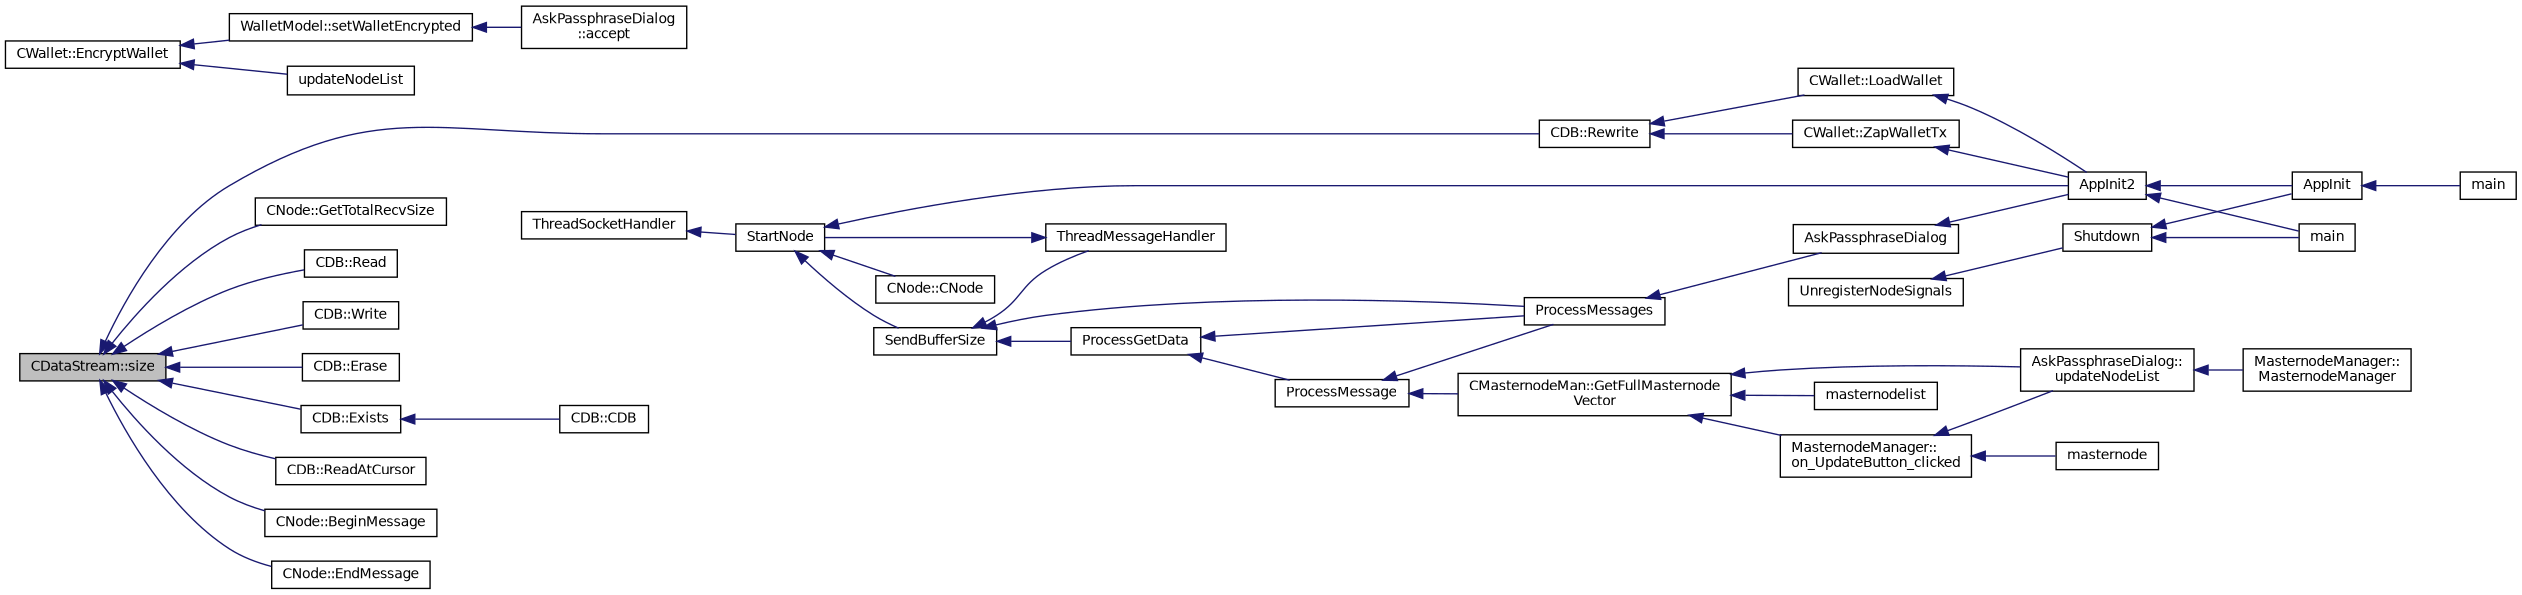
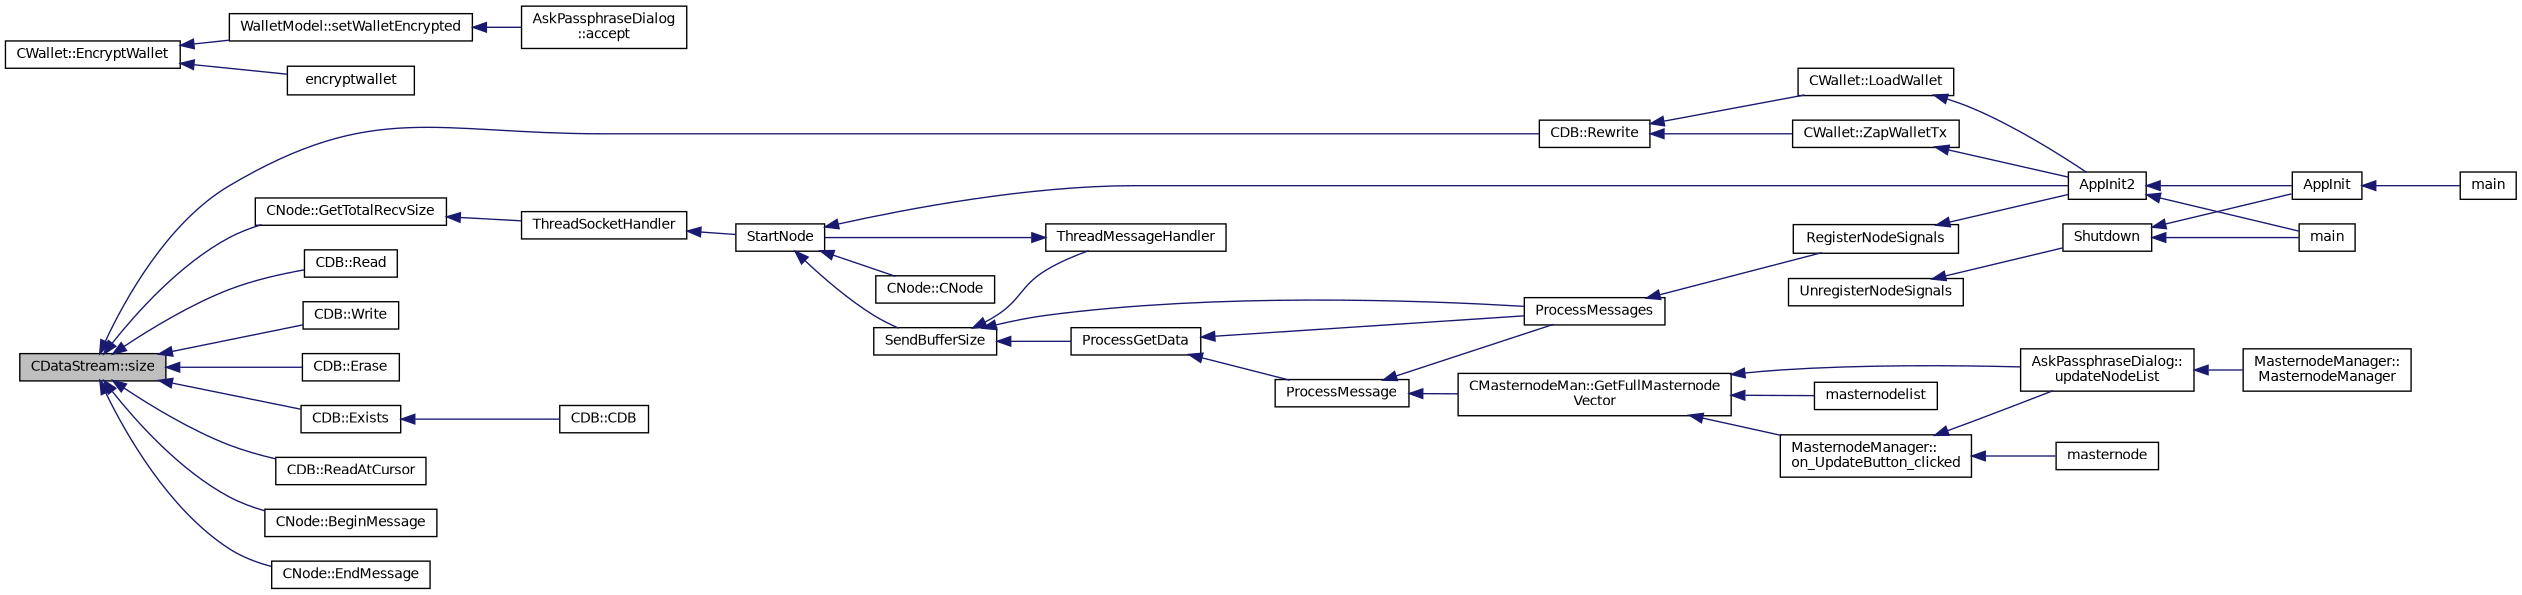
node "updateNodeList": label "updateNodeList" -> "encryptwallet"
edge "ThreadSocketHandler" -> "CNode::GetTotalRecvSize": added
node "AskPassphraseDialog": label "AskPassphraseDialog" -> "RegisterNodeSignals"
